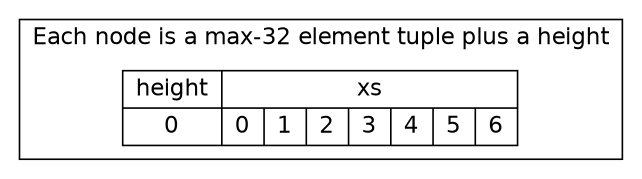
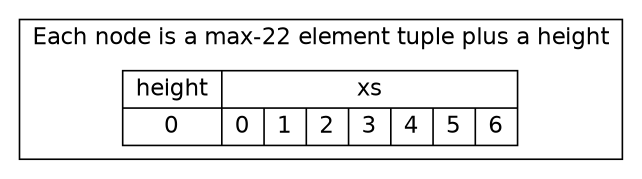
cluster "Each node is a max-32 element tuple plus a height": label "Each node is a max-32 element tuple plus a height" -> "Each node is a max-22 element tuple plus a height"
